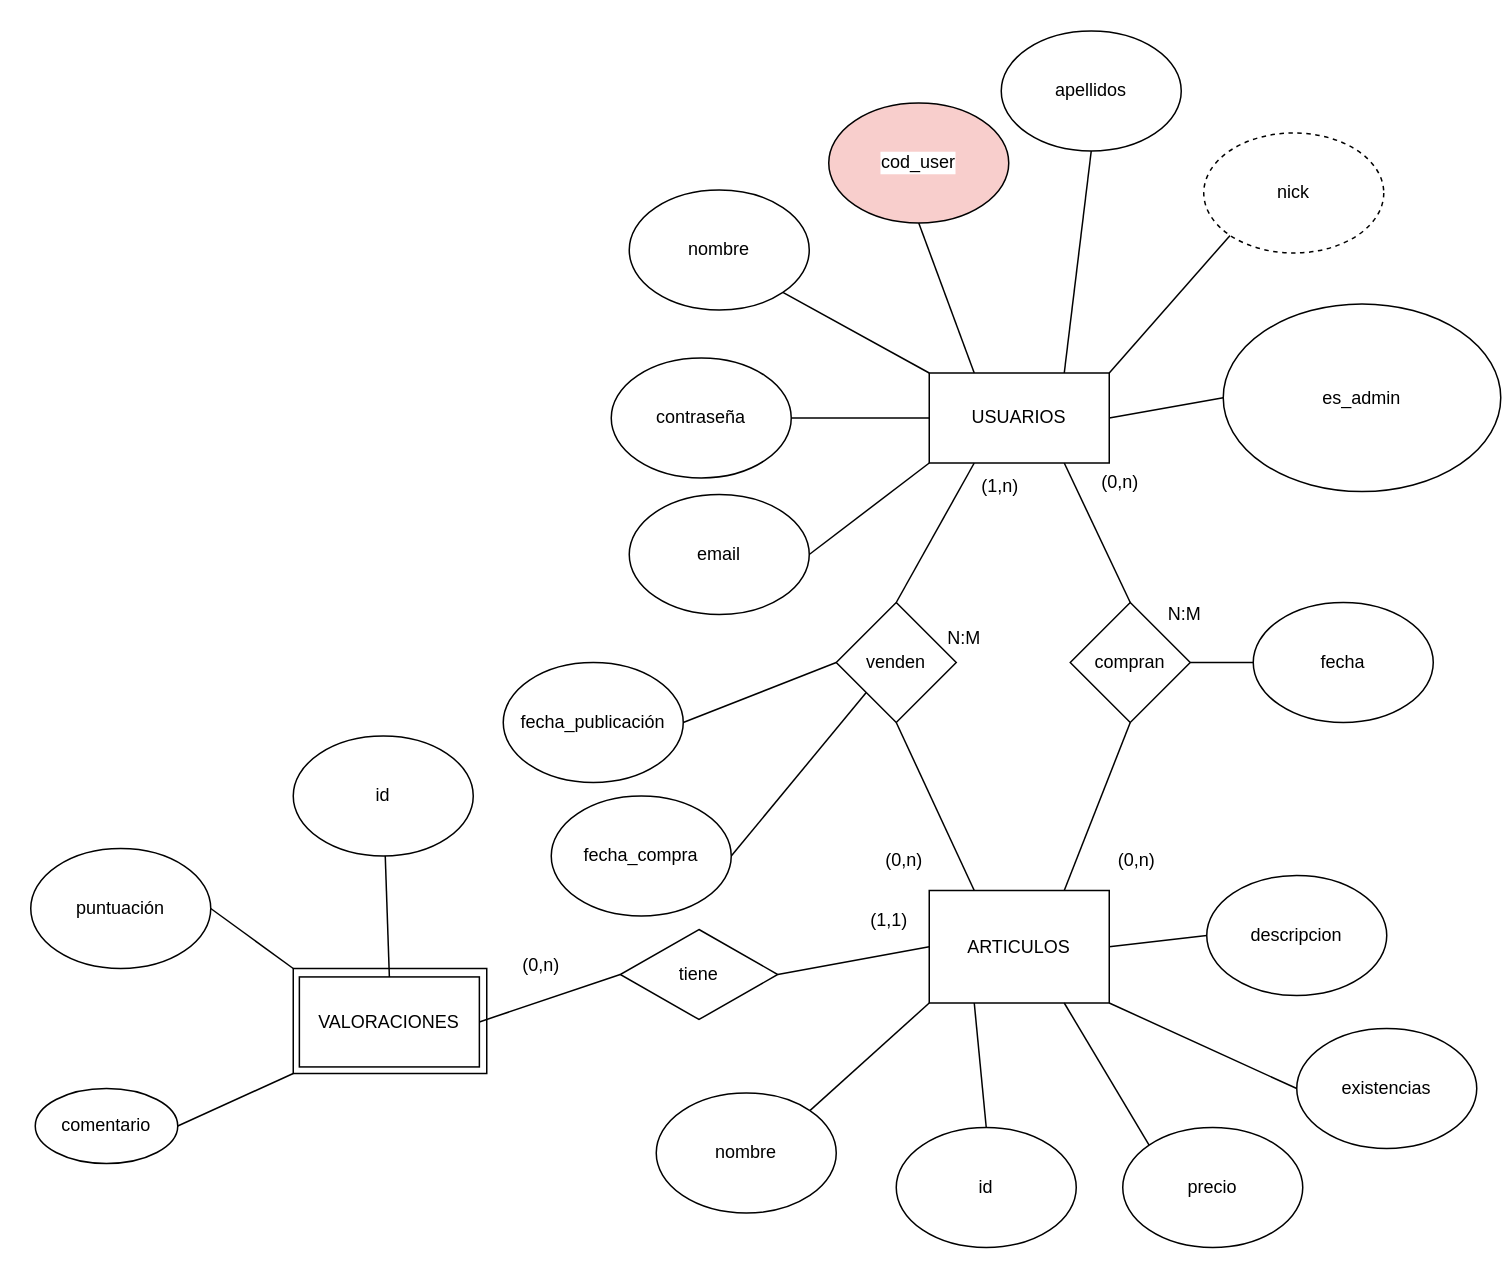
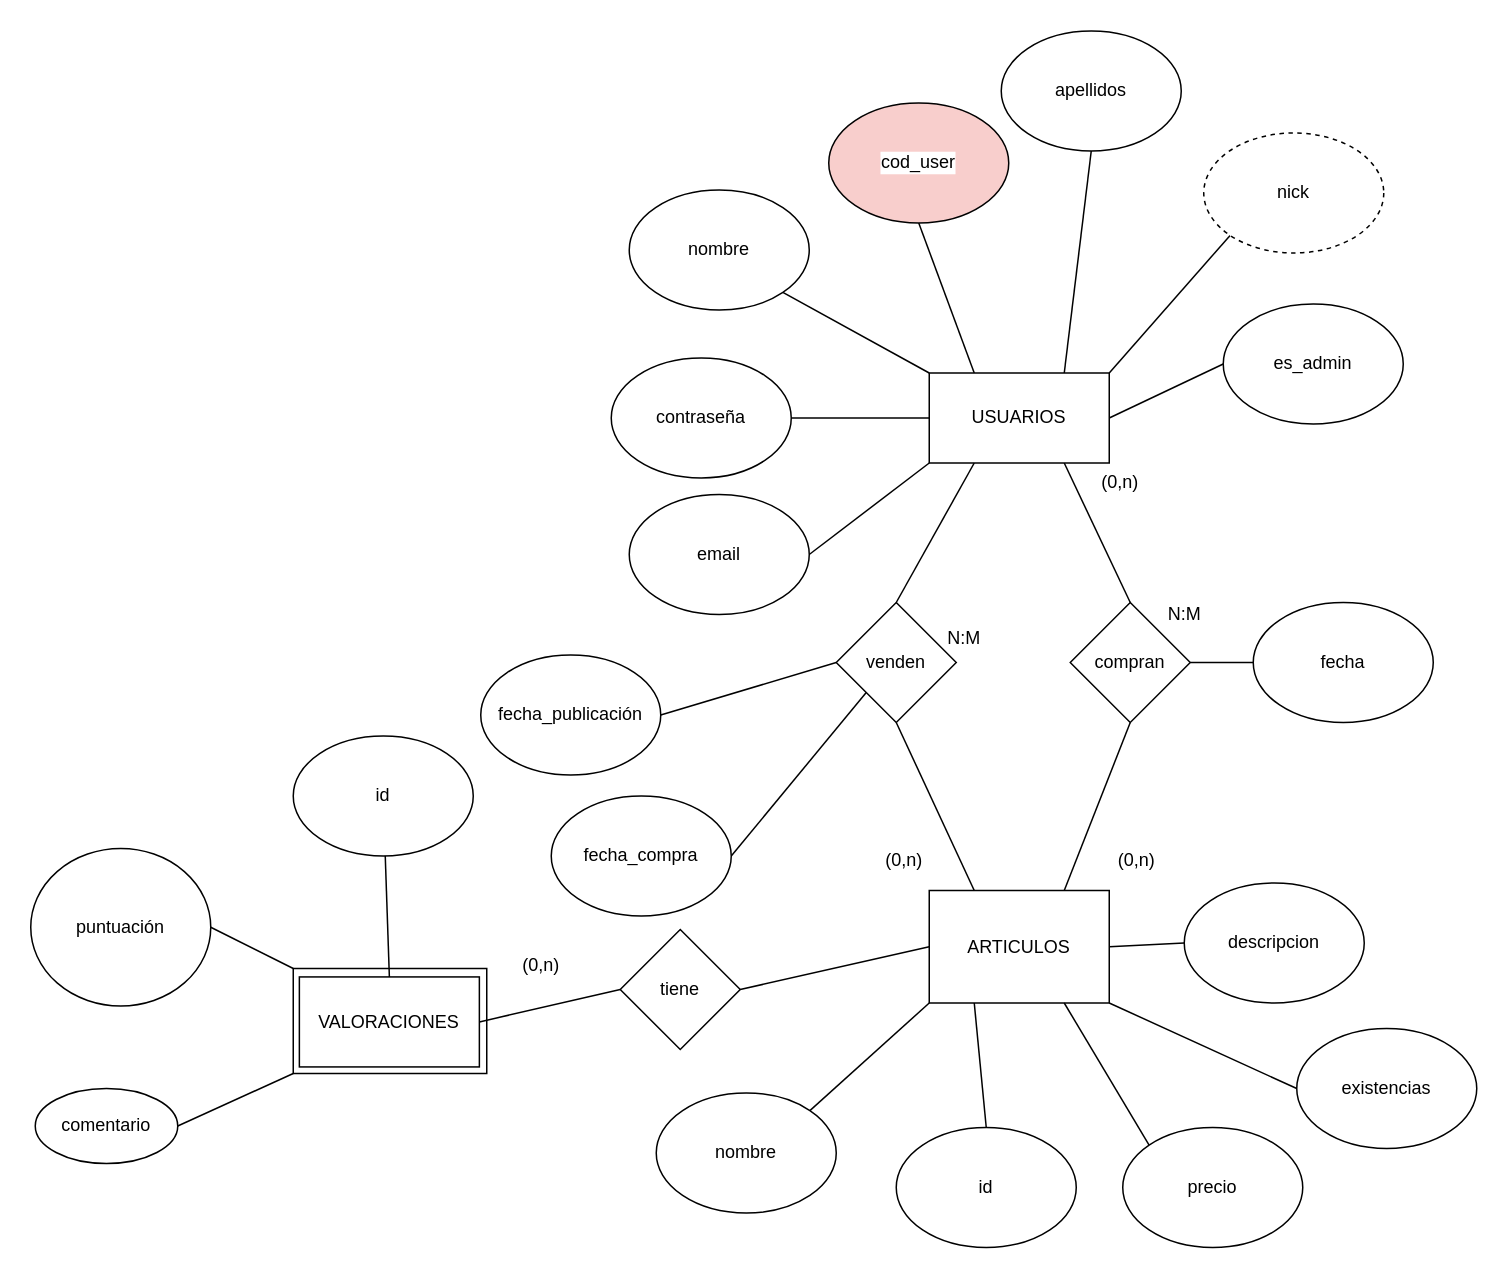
node "es_admin": size 278x188 -> 180x120
node "(1,n)": removed
node "fecha_publicación": moved (593, 722) -> (571, 715)
node "puntuación": size 180x120 -> 180x158
node "(1,1)": removed
node "descripcion": moved (1297, 935) -> (1274, 943)
node "tiene": size 158x90 -> 120x120
